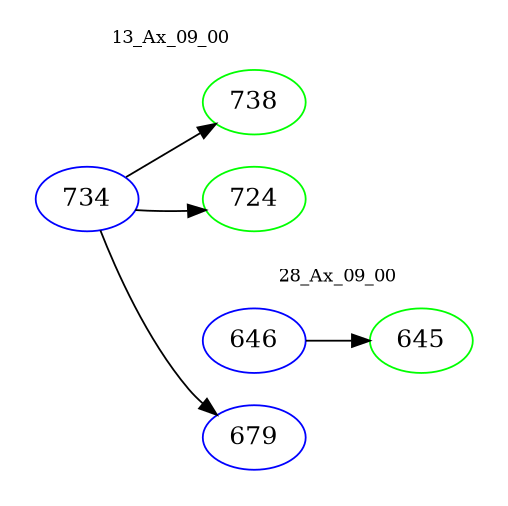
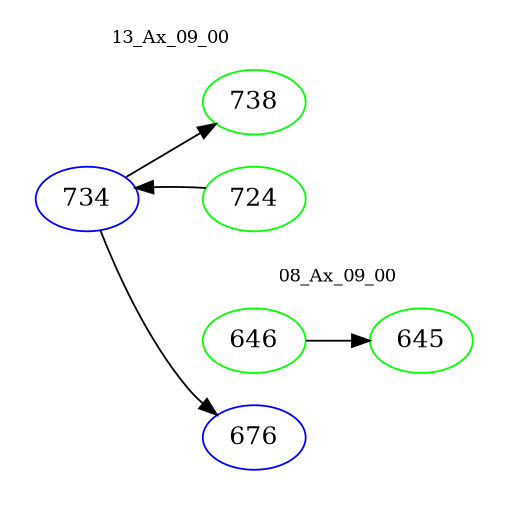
edge "734" -> "724": reversed
cluster "28_Ax_09_00": label "28_Ax_09_00" -> "08_Ax_09_00"
node "646": color blue -> green
node "679": label "679" -> "676"
